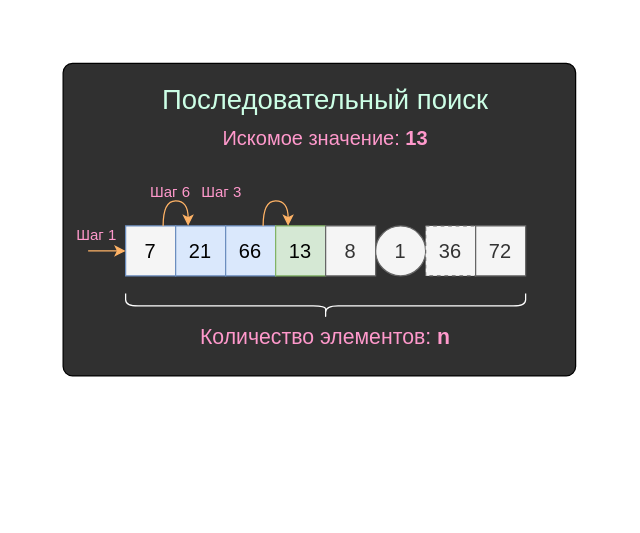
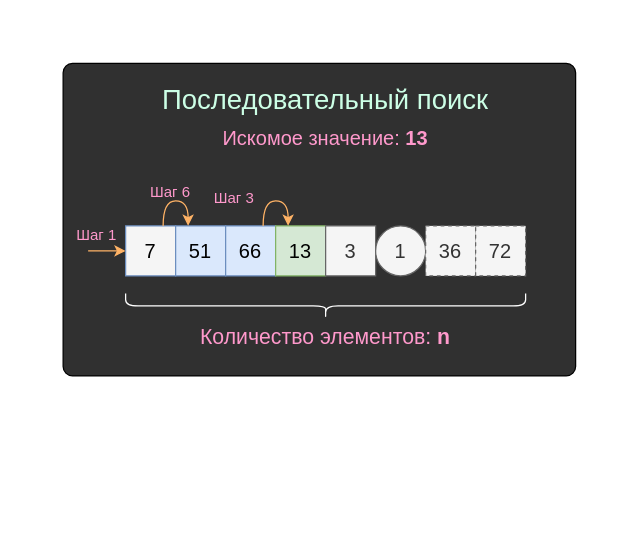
node "Шаг 3": moved (222, 192) -> (234, 198)
node "21": label "21" -> "51"
node "8": label "8" -> "3"
node "72": style solid -> dashed
